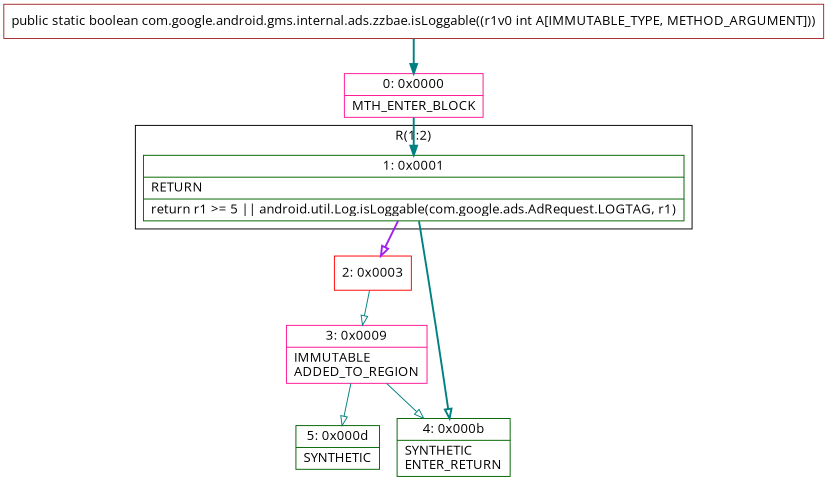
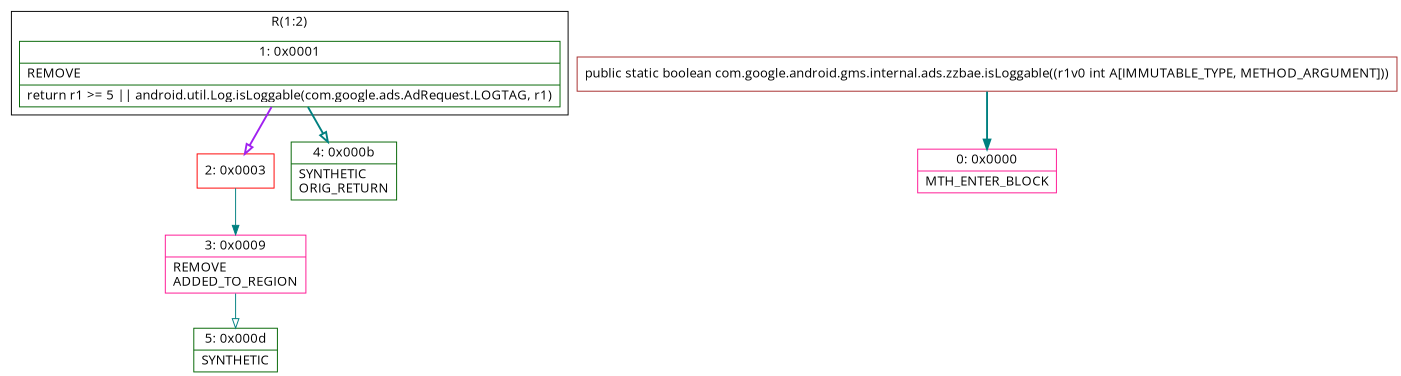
edge "0: 0x0000" -> "1: 0x0001": removed
node "1: 0x0001": text "RETURN" -> "REMOVE"
edge "2: 0x0003" -> "3: 0x0009": arrowhead onormal -> normal
node "3: 0x0009": text "IMMUTABLE" -> "REMOVE"
edge "3: 0x0009" -> "4: 0x000b": removed
node "4: 0x000b": text "ENTER_RETURN" -> "ORIG_RETURN"
